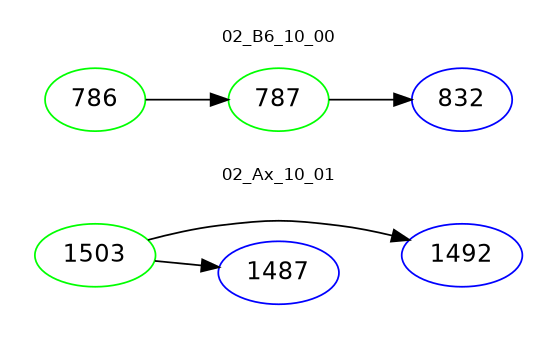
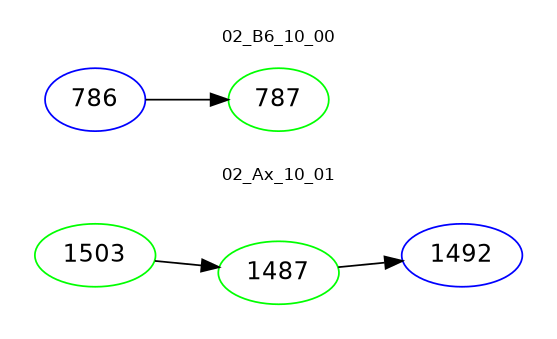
node "786": color green -> blue
node "832": removed
edge "1503" -> "1492": now "1487" -> "1492"
node "1487": color blue -> green
